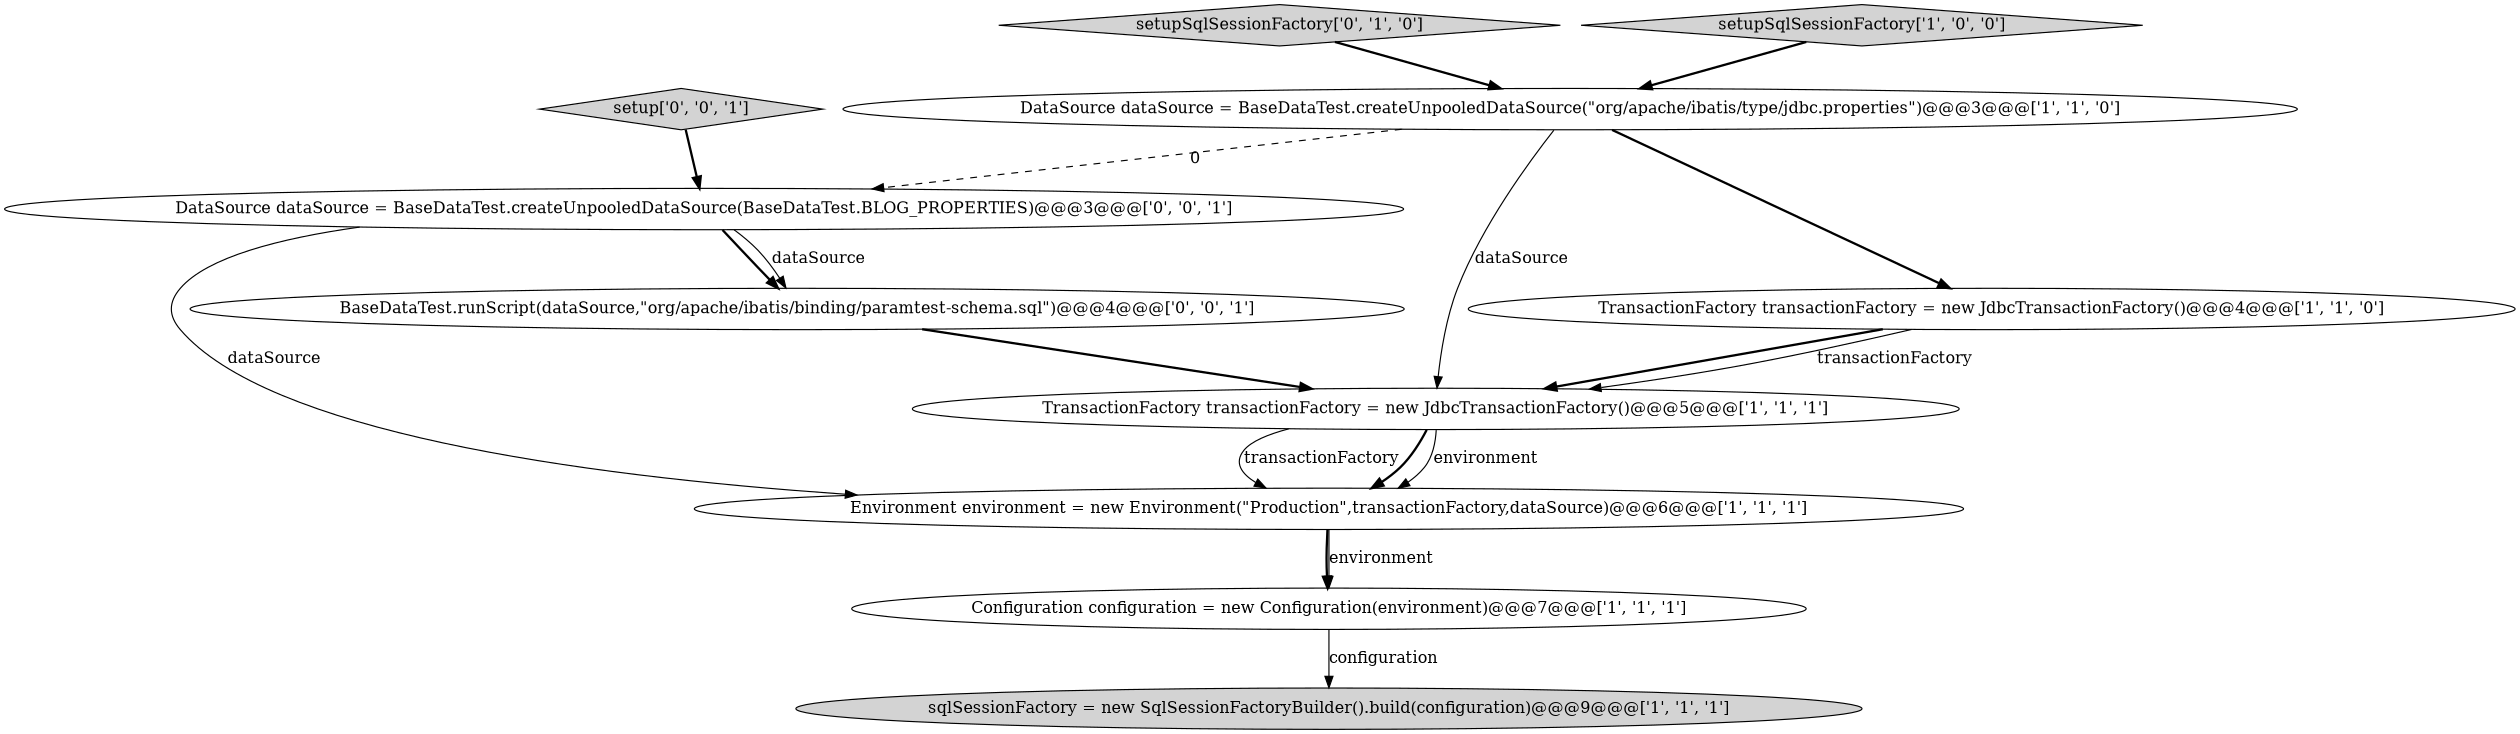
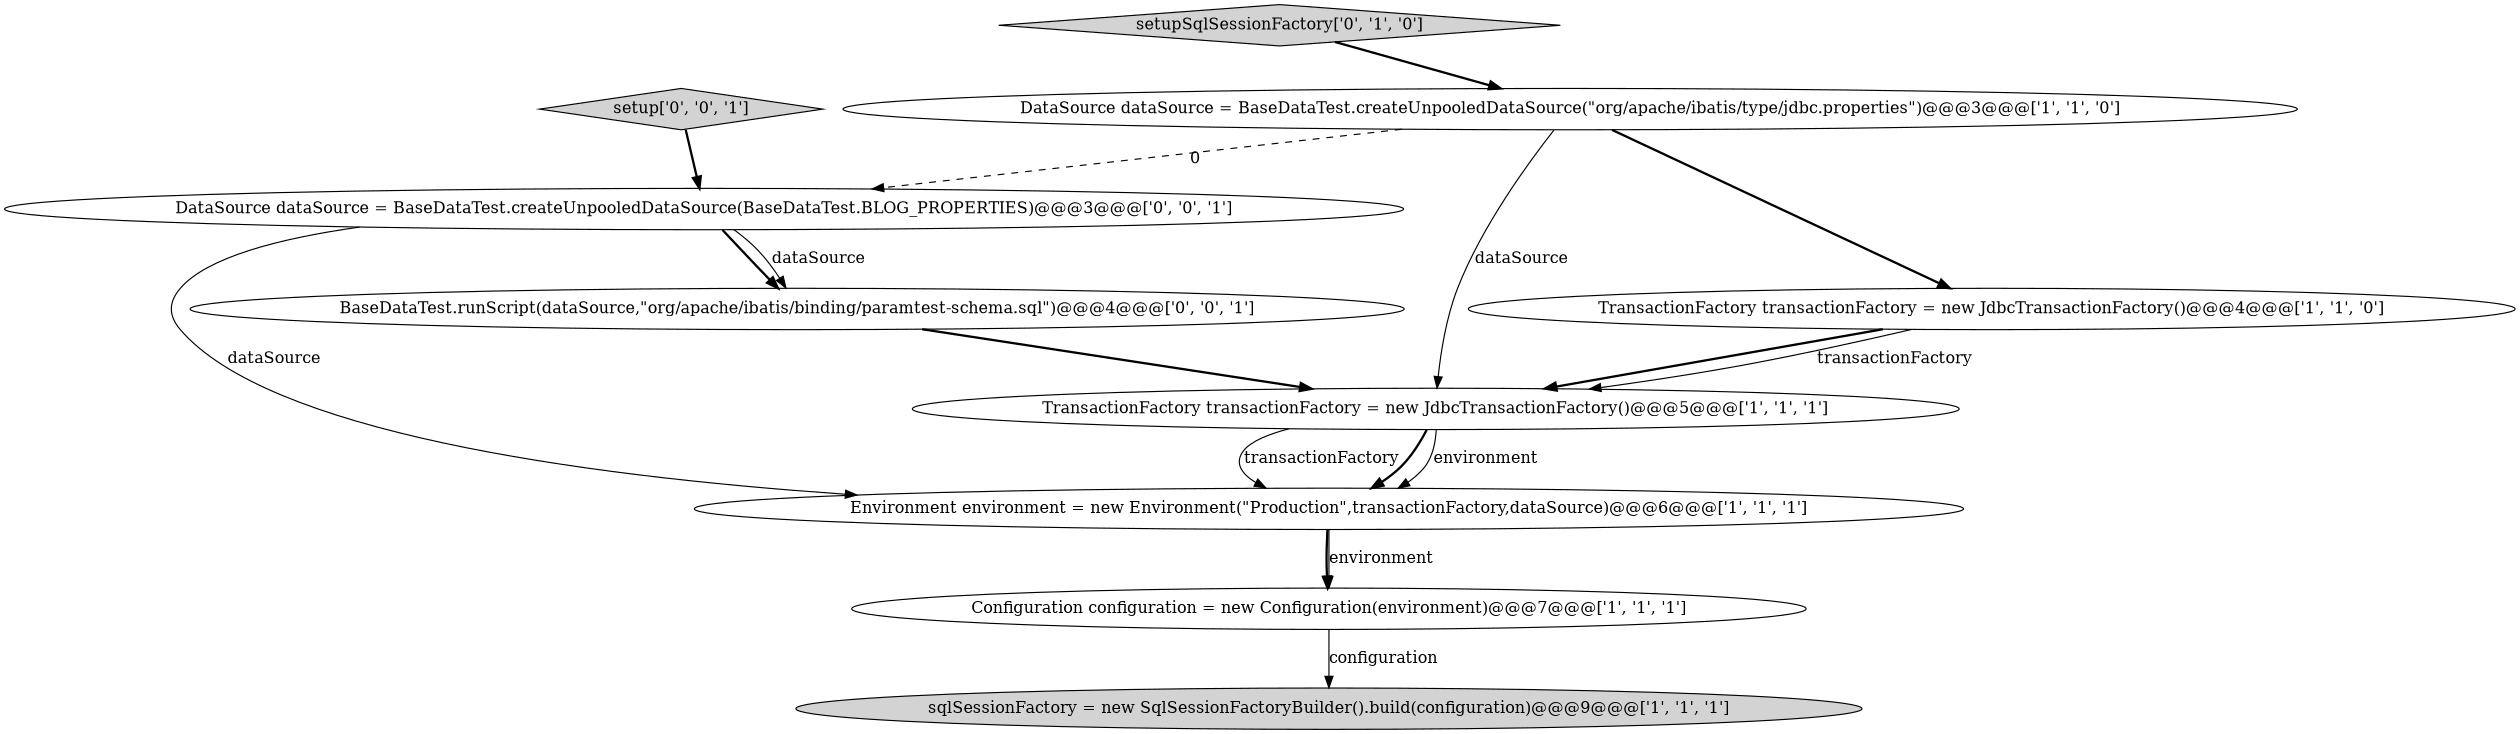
node "setupSqlSessionFactory['1', '0', '0']": removed
